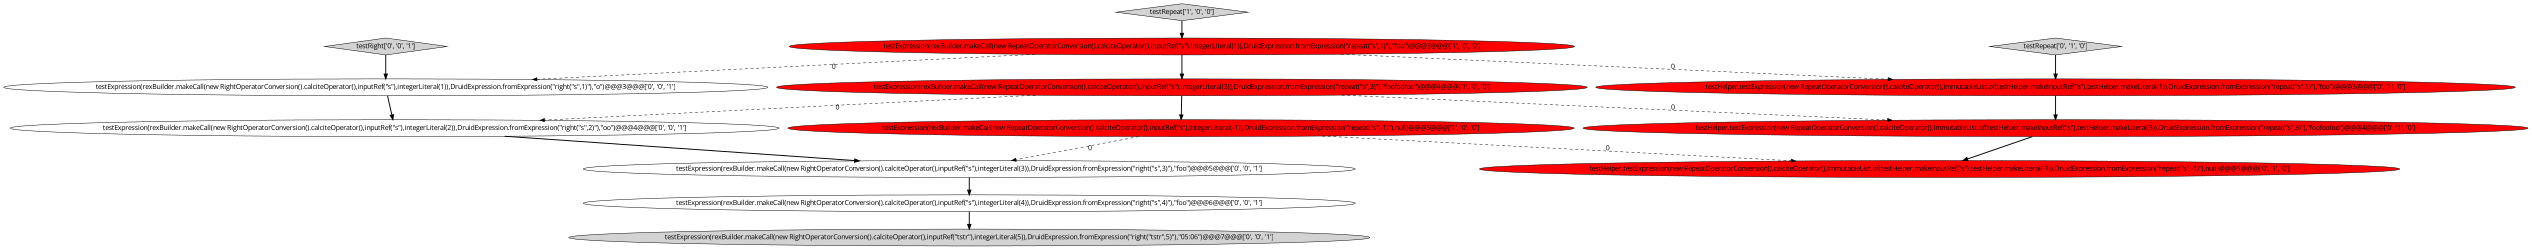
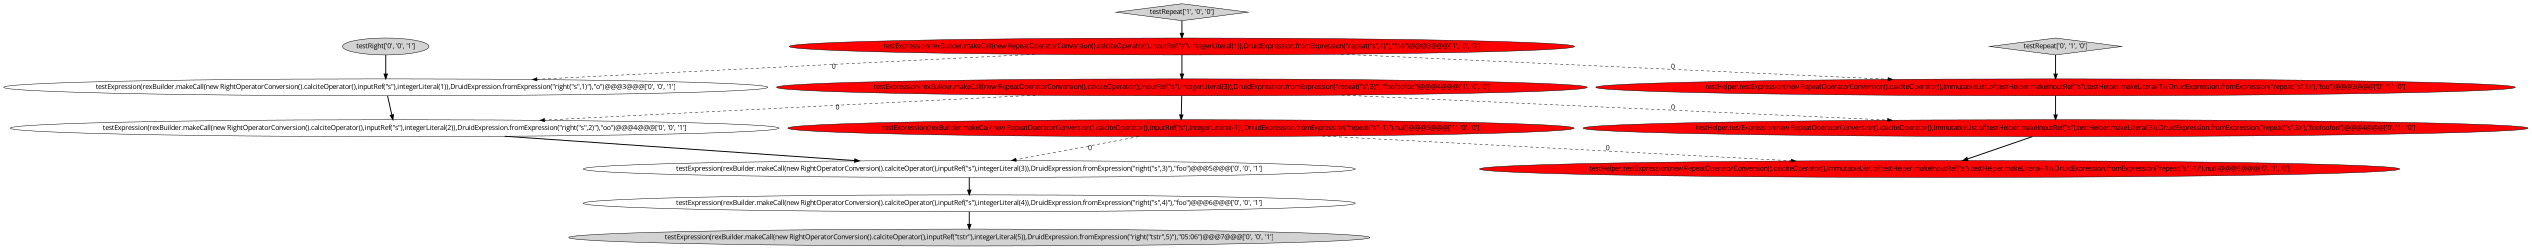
node "testRight['0', '0', '1']": shape diamond -> ellipse
